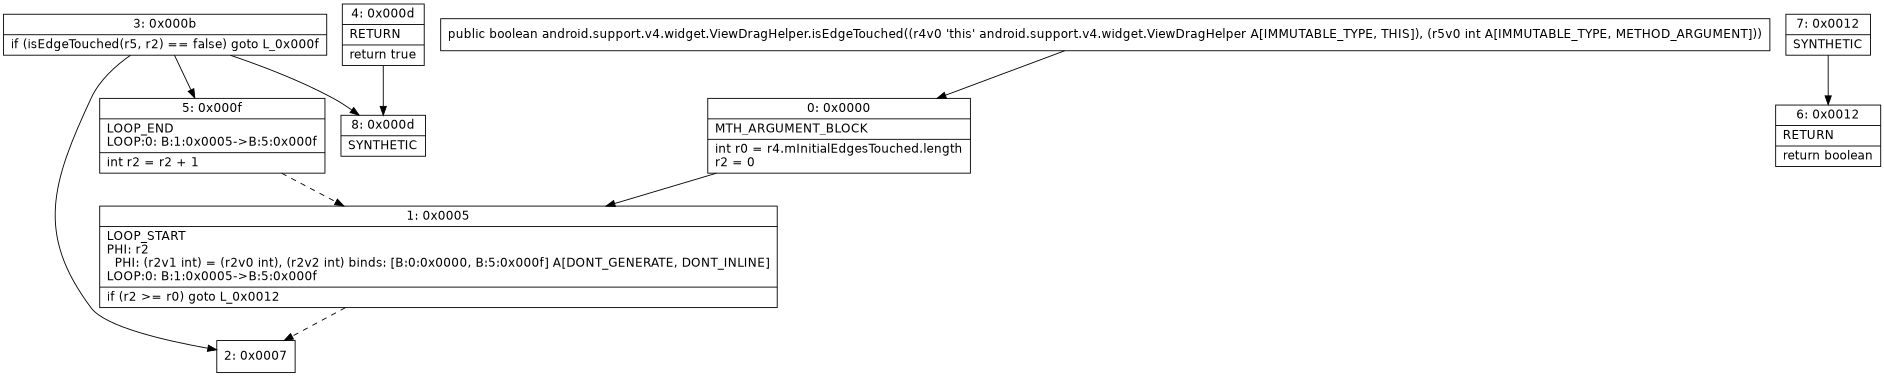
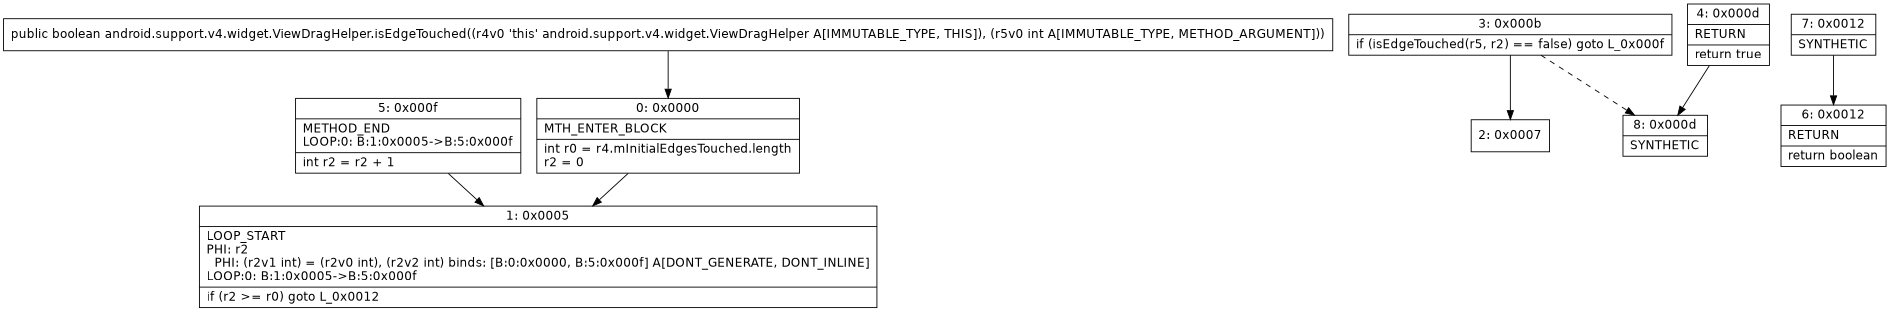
edge "3: 0x000b" -> "5: 0x000f": removed
edge "3: 0x000b" -> "8: 0x000d": style solid -> dashed
node "5: 0x000f": text "LOOP_END" -> "METHOD_END"
node "0: 0x0000": text "MTH_ARGUMENT_BLOCK" -> "MTH_ENTER_BLOCK"
edge "5: 0x000f" -> "1: 0x0005": style dashed -> solid
edge "1: 0x0005" -> "2: 0x0007": removed
